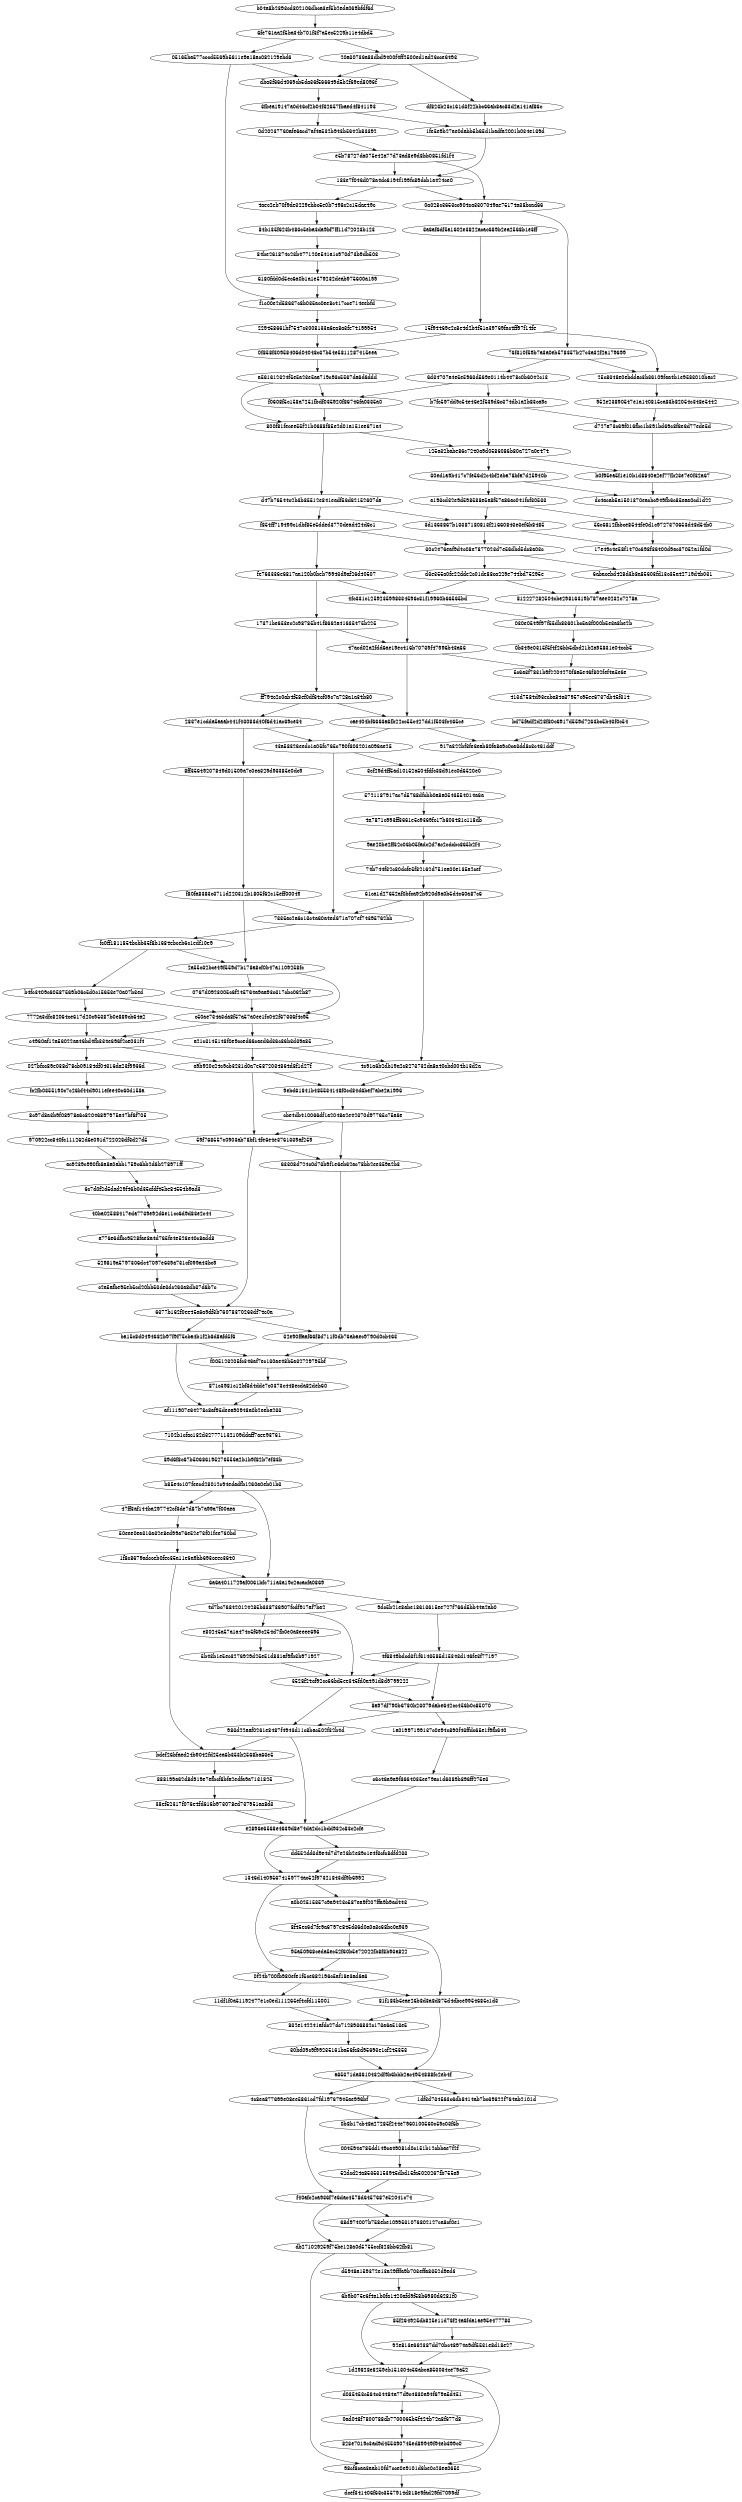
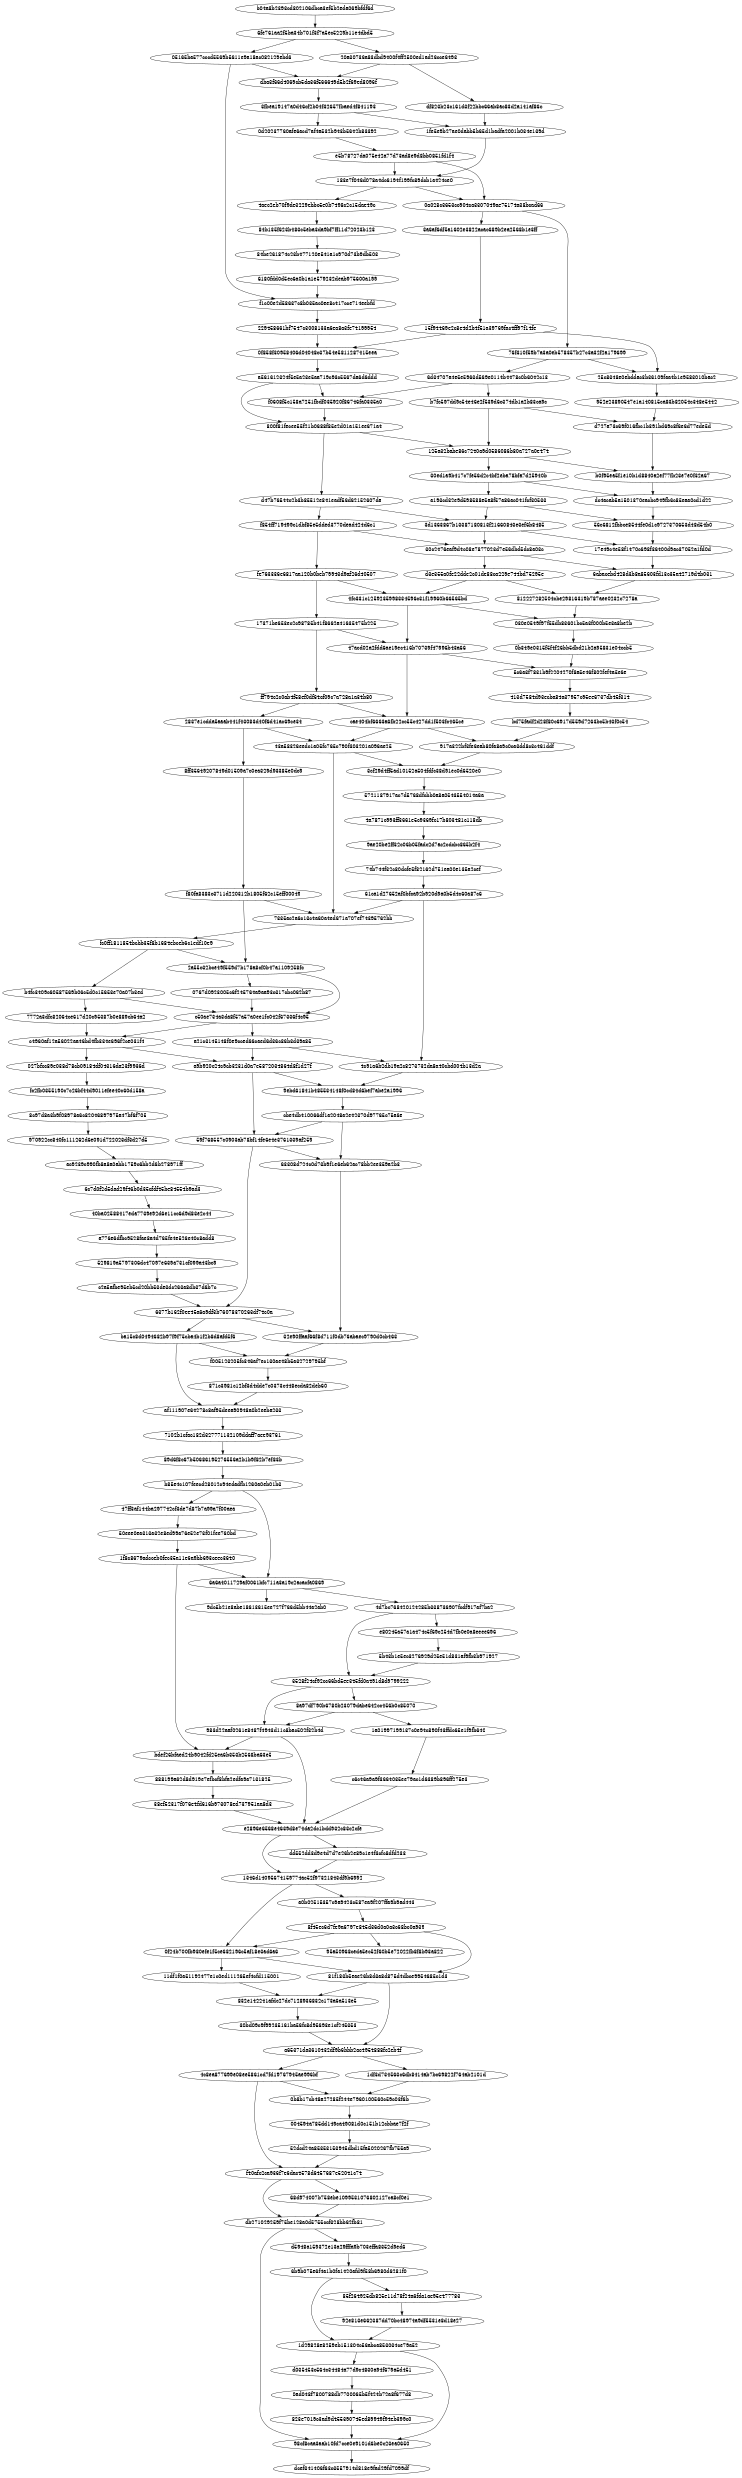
node "4f6849bdcd3f1f6143585d15343d146fe3f77197": removed
edge "95a50968ceda5ec52f60b5e72022fb8f8b93a822" -> "0f24b700fb980efe1f5ce682196c5af18e3ad6a6": now "8f45ec6d7fe9a6797e845d36d0a0a3c68bc0a939" -> "0f24b700fb980efe1f5ce682196c5af18e3ad6a6"
